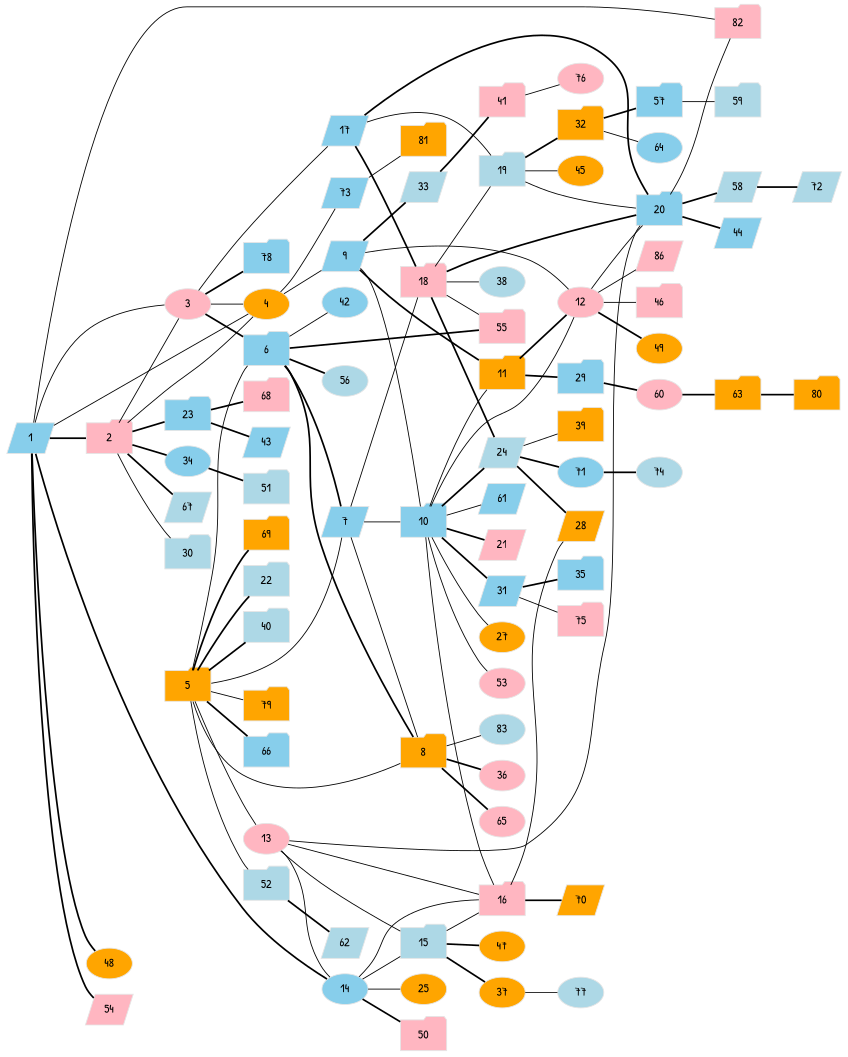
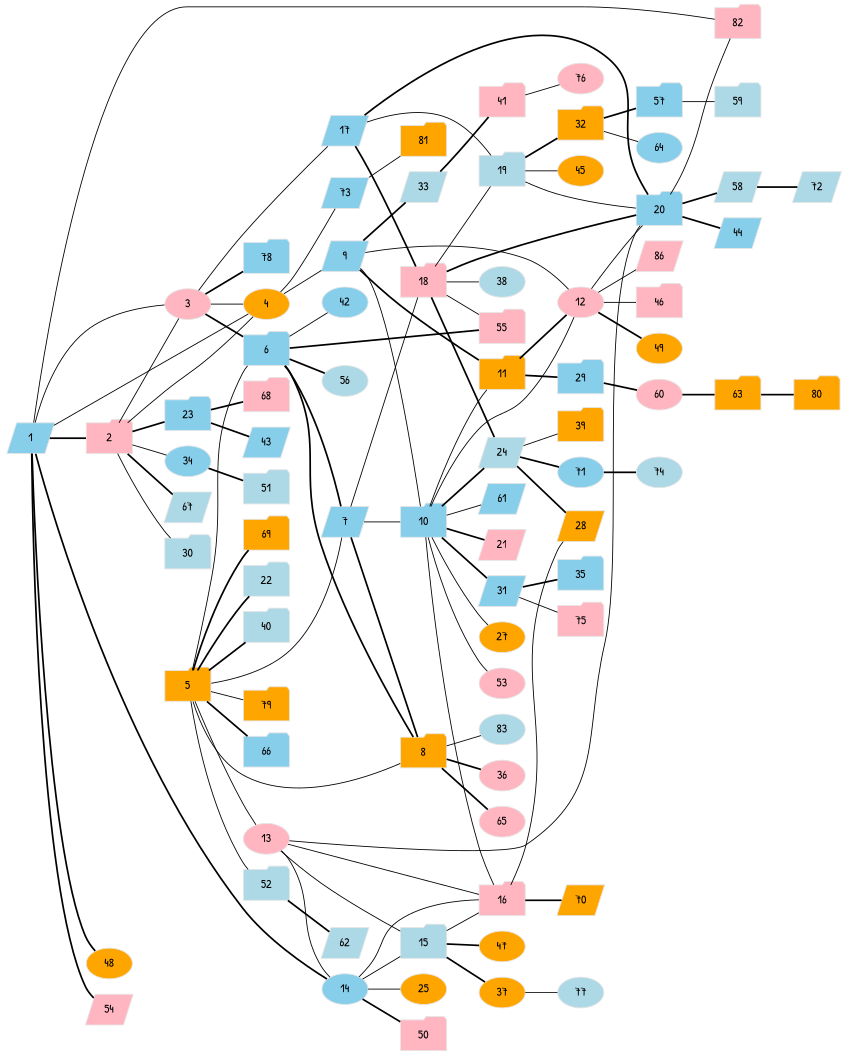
edge "2" -- "34": style bold -> solid
edge "7" -- "8": style solid -> bold
